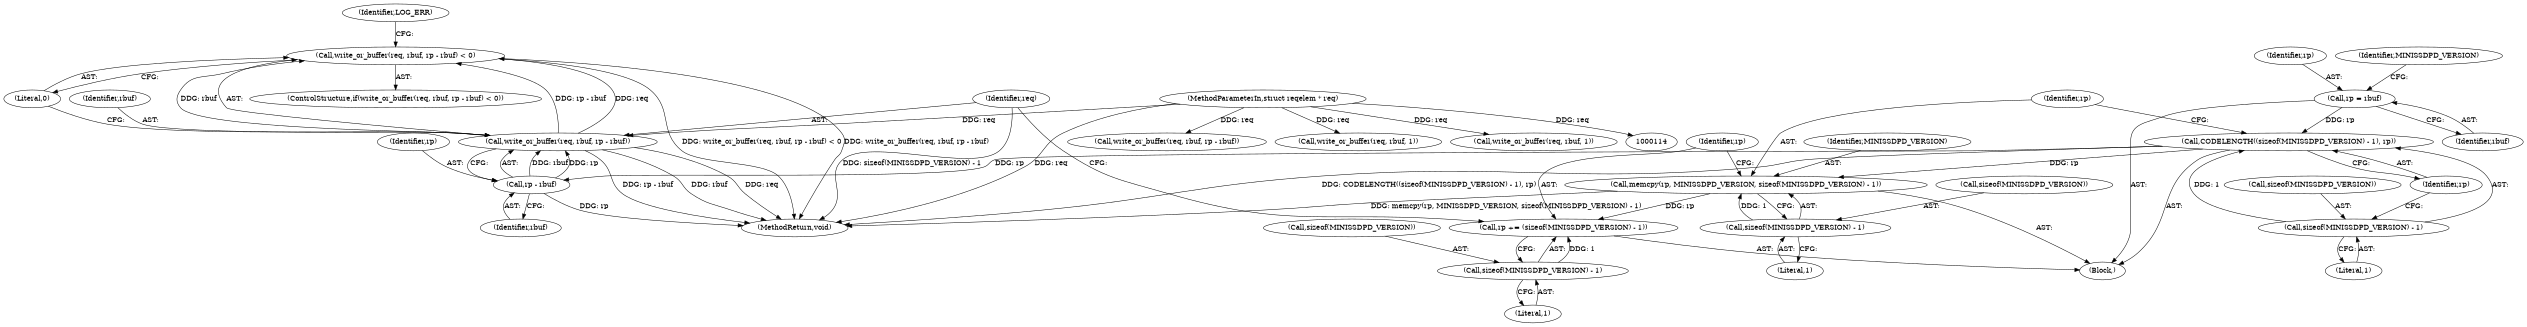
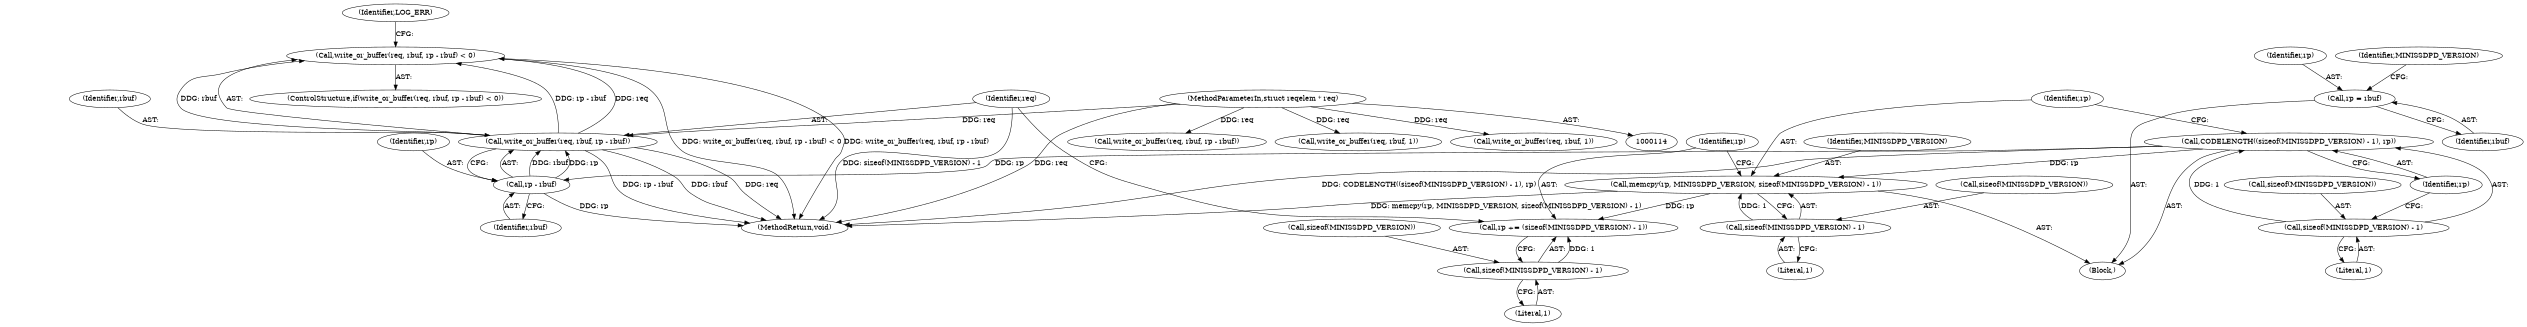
node "(Literal,0)": removed
edge "(Call,rp = rbuf)" -> "(Call,CODELENGTH((sizeof(MINISSDPD_VERSION) - 1), rp))": removed, label "DDG: rp"
edge "(MethodParameterIn,struct reqelem * req)" -> "1000114": label "DDG: req" -> "AST: "
edge "(Call,rp += (sizeof(MINISSDPD_VERSION) - 1))" -> "(Block,)": removed, label "AST:"
